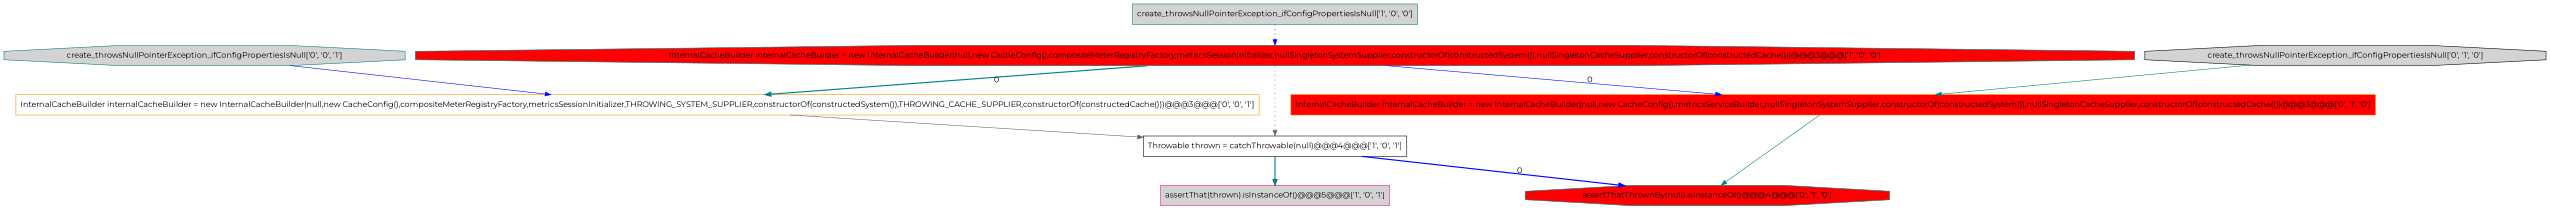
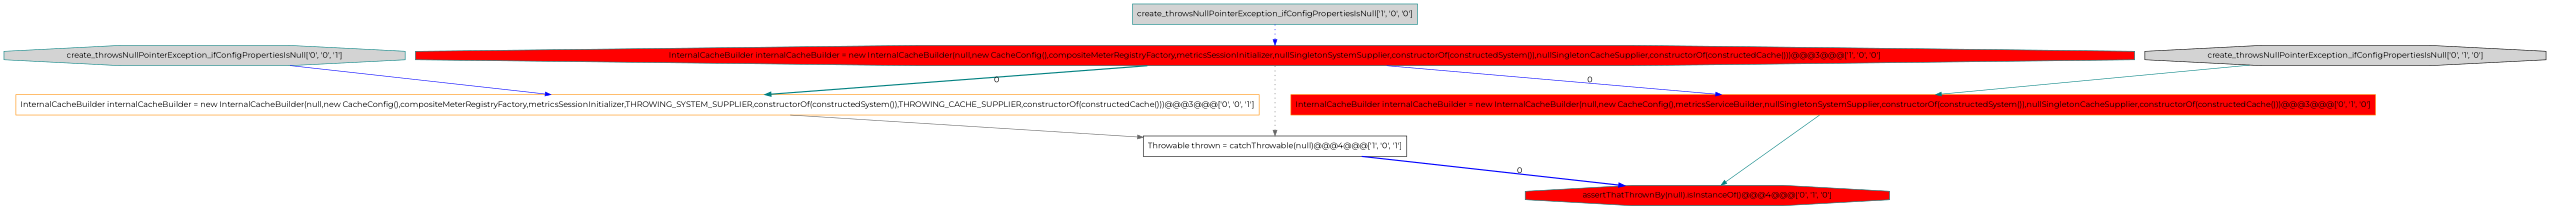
node "assertThat(thrown).isInstanceOf()@@@5@@@['1', '0', '1']": removed
